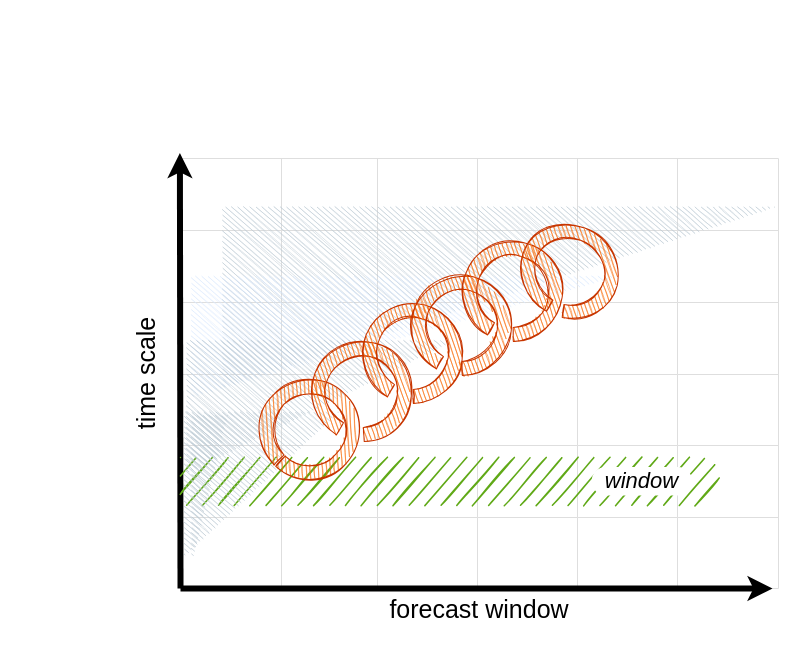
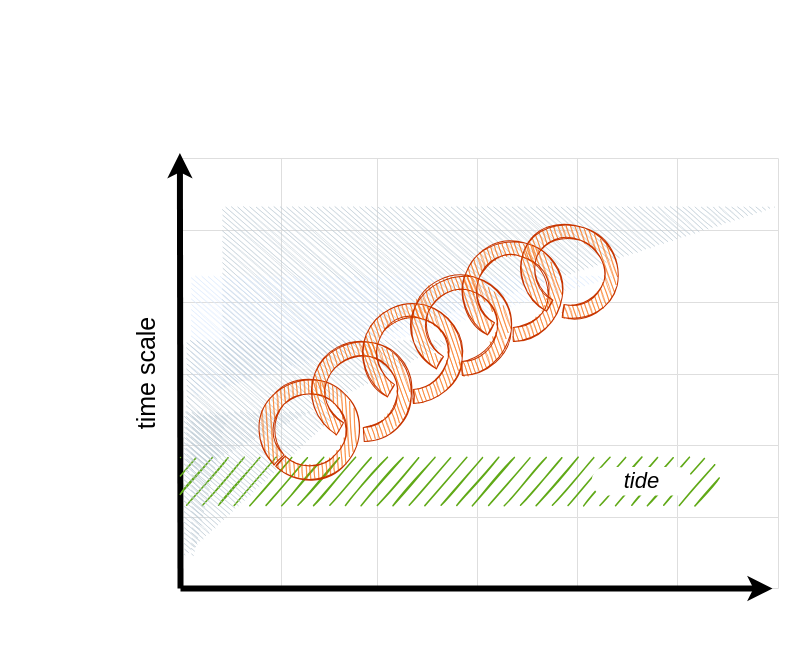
node "window": label "window" -> "tide"
node "forecast window": removed
